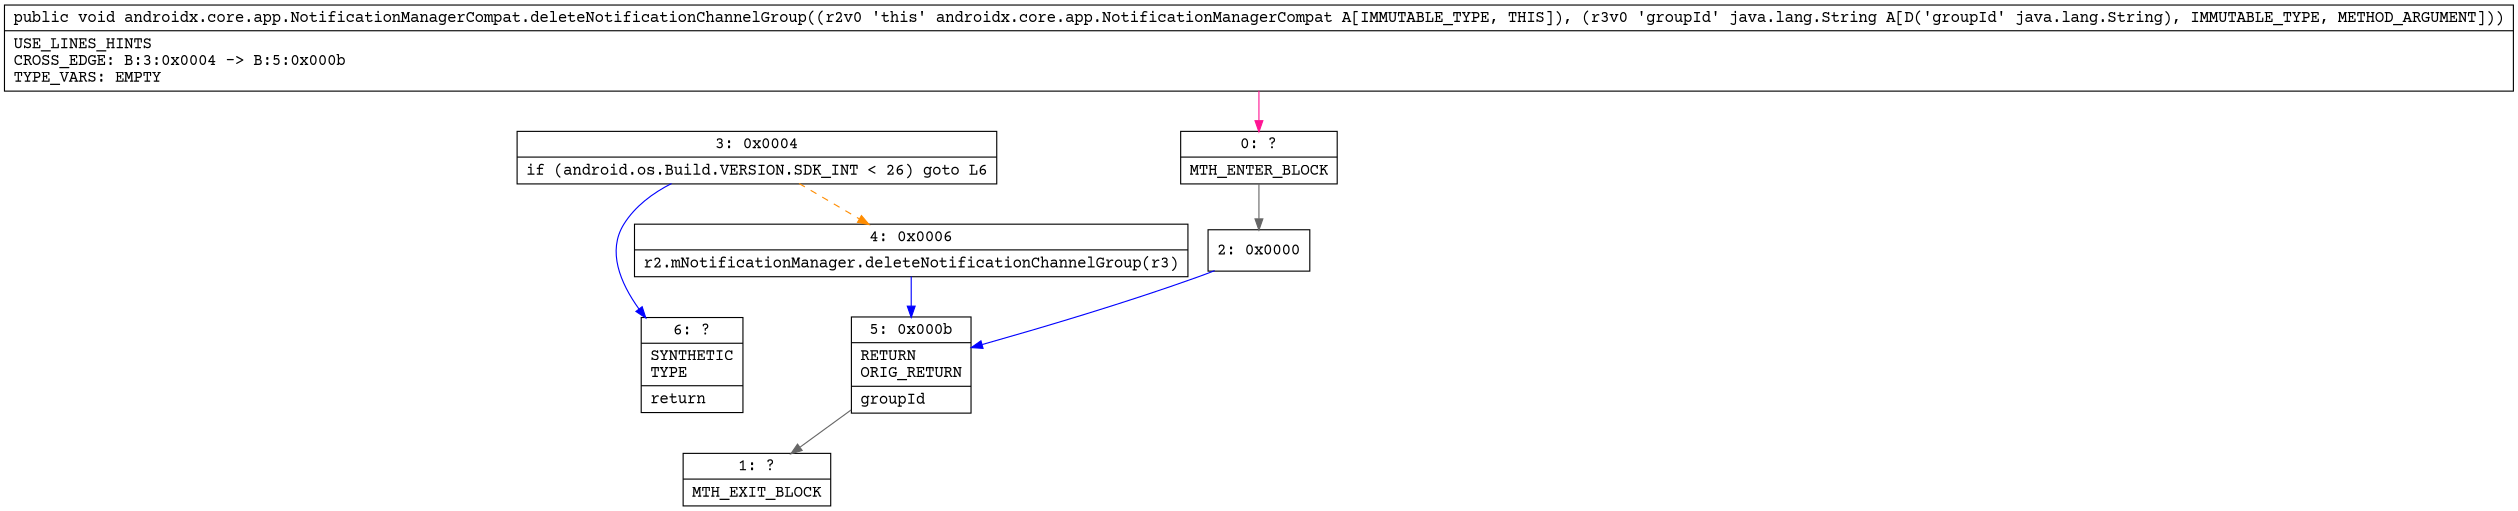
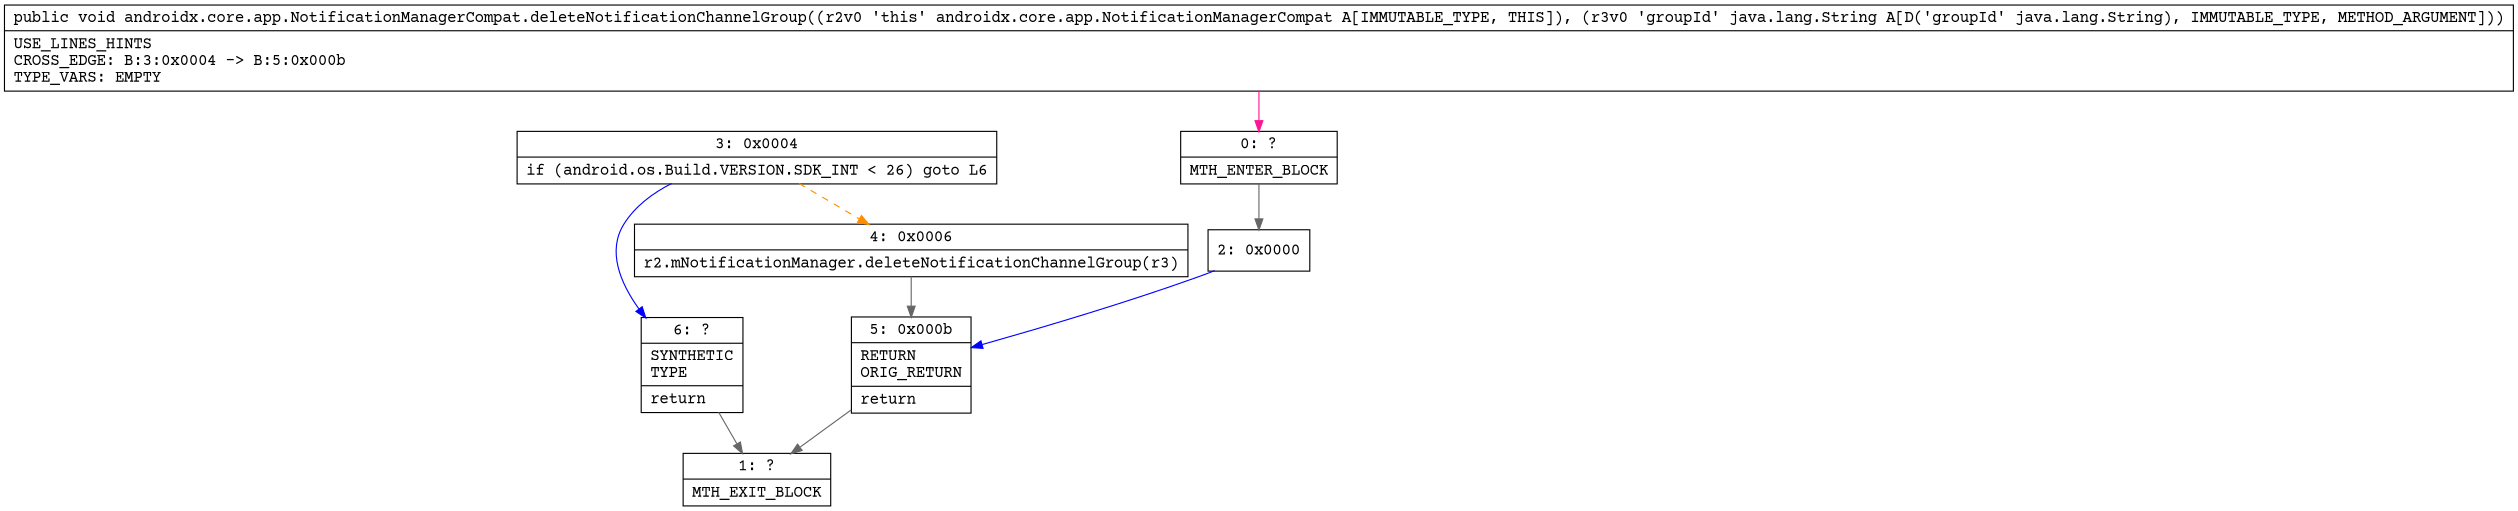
edge "4: 0x0006" -> "5: 0x000b": color blue -> gray40
node "5: 0x000b": text "groupId" -> "return"
edge "6: ?" -> "1: ?": added
